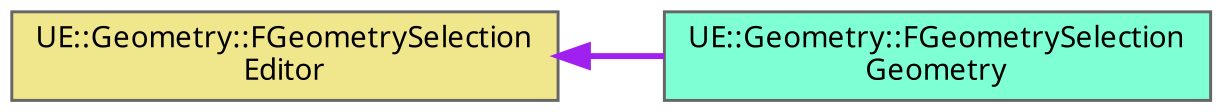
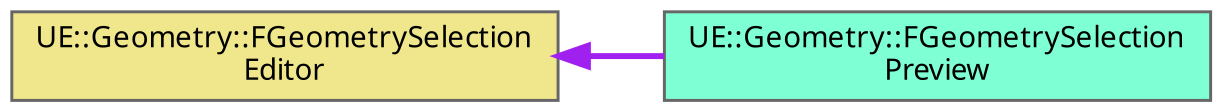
node "UE::Geometry::FGeometrySelection Geometry": label "UE::Geometry::FGeometrySelection Geometry" -> "UE::Geometry::FGeometrySelection Preview"
